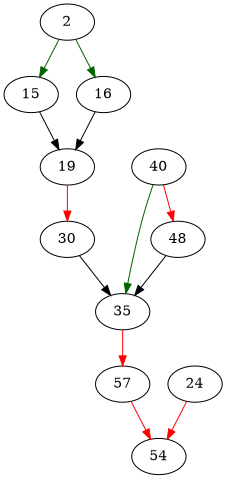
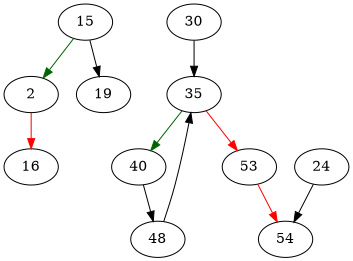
edge "2" -> "15": reversed
edge "2" -> "16": color darkgreen -> red
edge "16" -> "19": removed
edge "19" -> "30": removed
edge "40" -> "48": color red -> black
edge "40" -> "35": reversed
node "57": label "57" -> "53"
edge "24" -> "54": color red -> black
